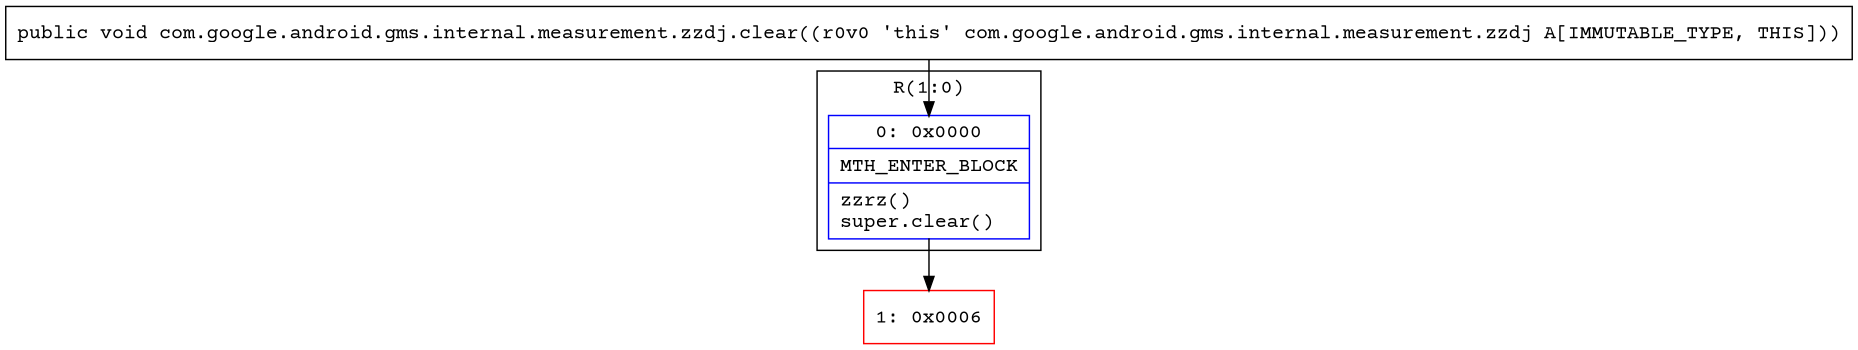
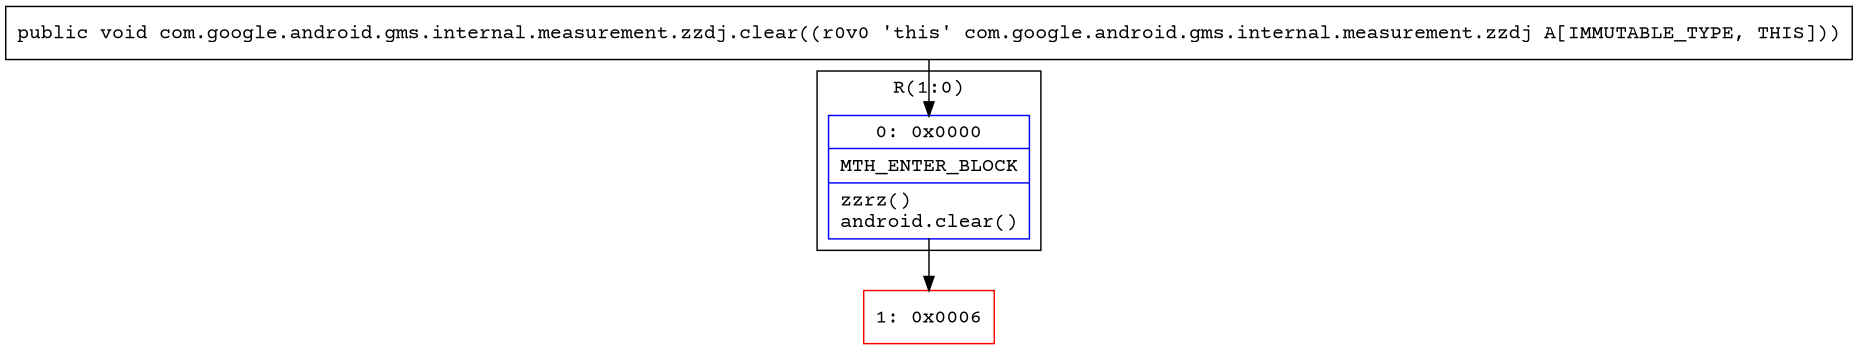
node "0: 0x0000": text "super.clear()" -> "android.clear()"
